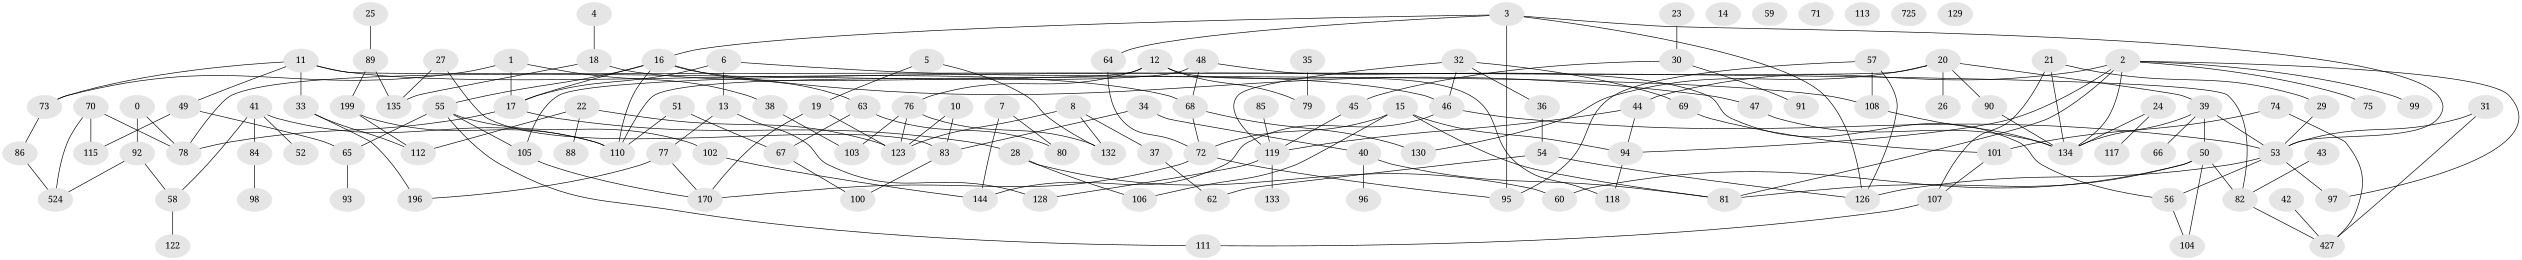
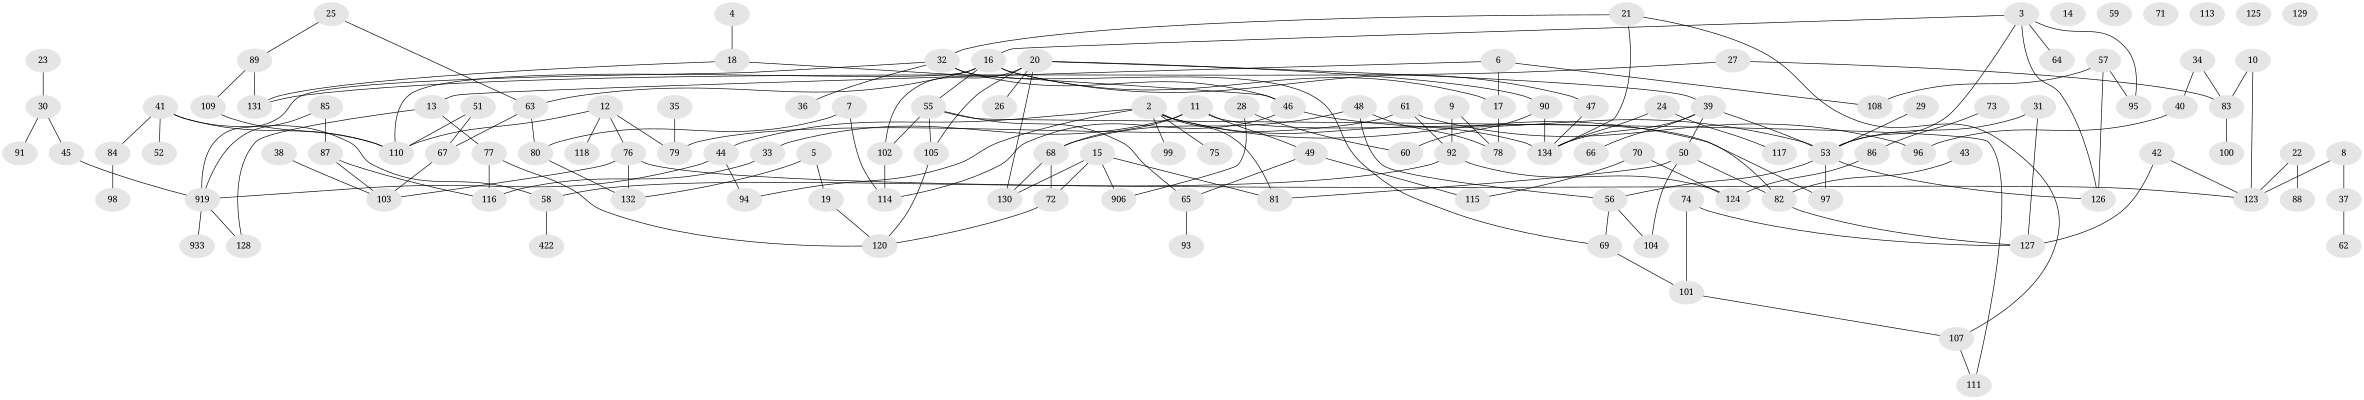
node "725": label "725" -> "125"
edge "25" -- "63": added
node "1": removed
edge "11" -- "73": removed
edge "21" -- "29": now "21" -- "32"
edge "20" -- "102": added
node "0": label "0" -> "9"
node "199": label "199" -> "109"
node "135": label "135" -> "131"
node "61": added
edge "19" -- "123": now "42" -- "123"
edge "64" -- "72": removed
edge "108" -- "134": removed
edge "70" -- "78": removed
edge "17" -- "28": removed
edge "8" -- "132": now "80" -- "132"
edge "15" -- "94": now "15" -- "130"
node "87": added
node "112": removed
node "119": label "119" -> "919"
node "54": removed
edge "94" -- "118": removed
edge "50" -- "60": now "90" -- "60"
edge "67" -- "100": now "67" -- "103"
edge "72" -- "95": removed
edge "40" -- "81": removed
node "524": label "524" -> "124"
node "196": label "196" -> "116"
node "170": label "170" -> "120"
node "144": label "144" -> "114"
node "106": label "106" -> "906"
node "133": label "133" -> "933"
edge "56" -- "69": added
node "122": label "122" -> "422"
node "427": label "427" -> "127"
